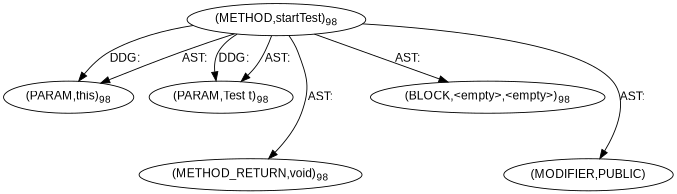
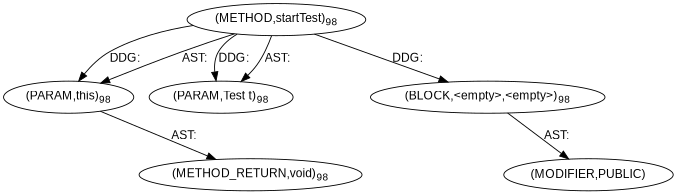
edge "(METHOD,startTest)" -> "(MODIFIER,PUBLIC)": now "(BLOCK,<empty>,<empty>)" -> "(MODIFIER,PUBLIC)"
edge "(METHOD,startTest)" -> "(BLOCK,<empty>,<empty>)": label "AST: " -> "DDG: "
edge "(METHOD,startTest)" -> "(METHOD_RETURN,void)": now "(PARAM,this)" -> "(METHOD_RETURN,void)"
